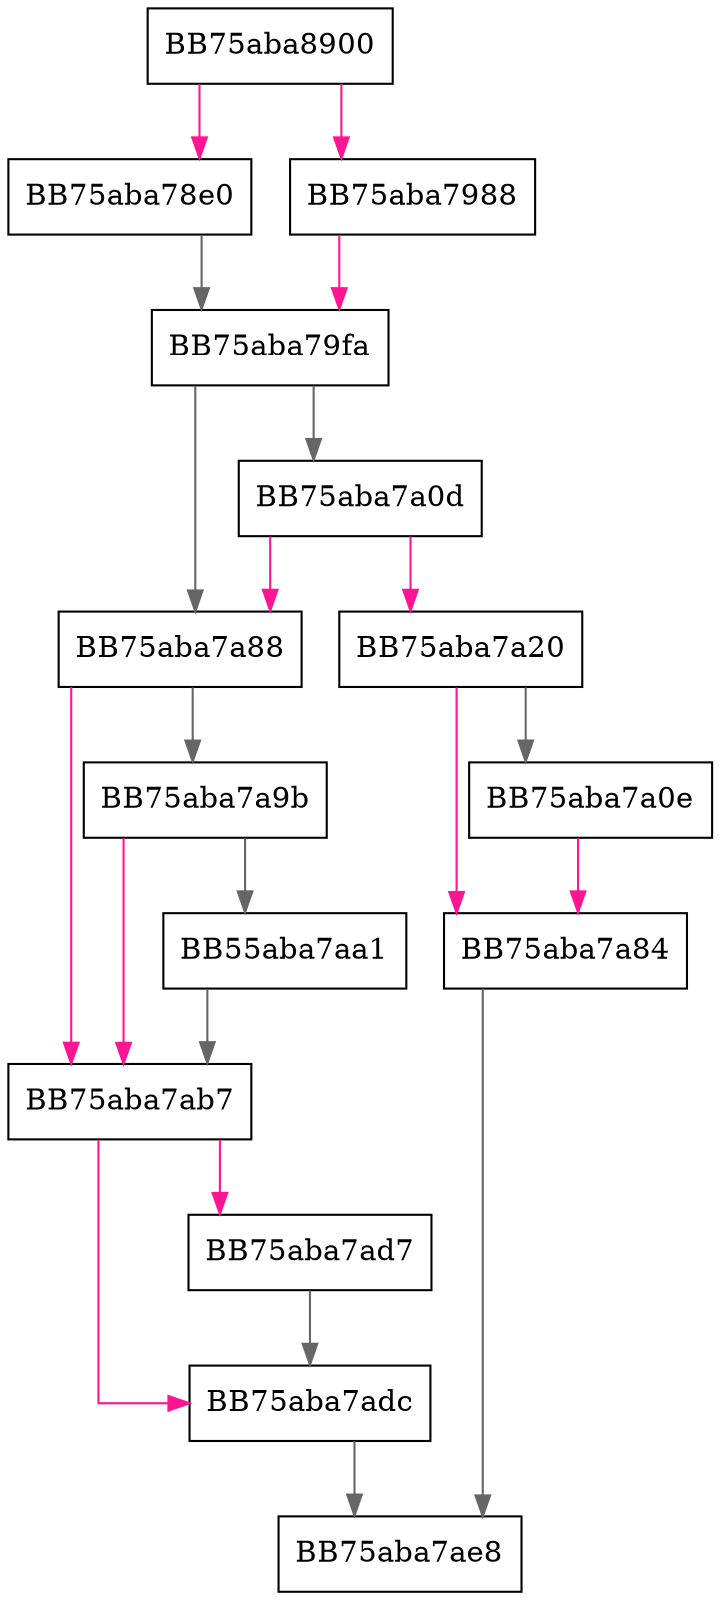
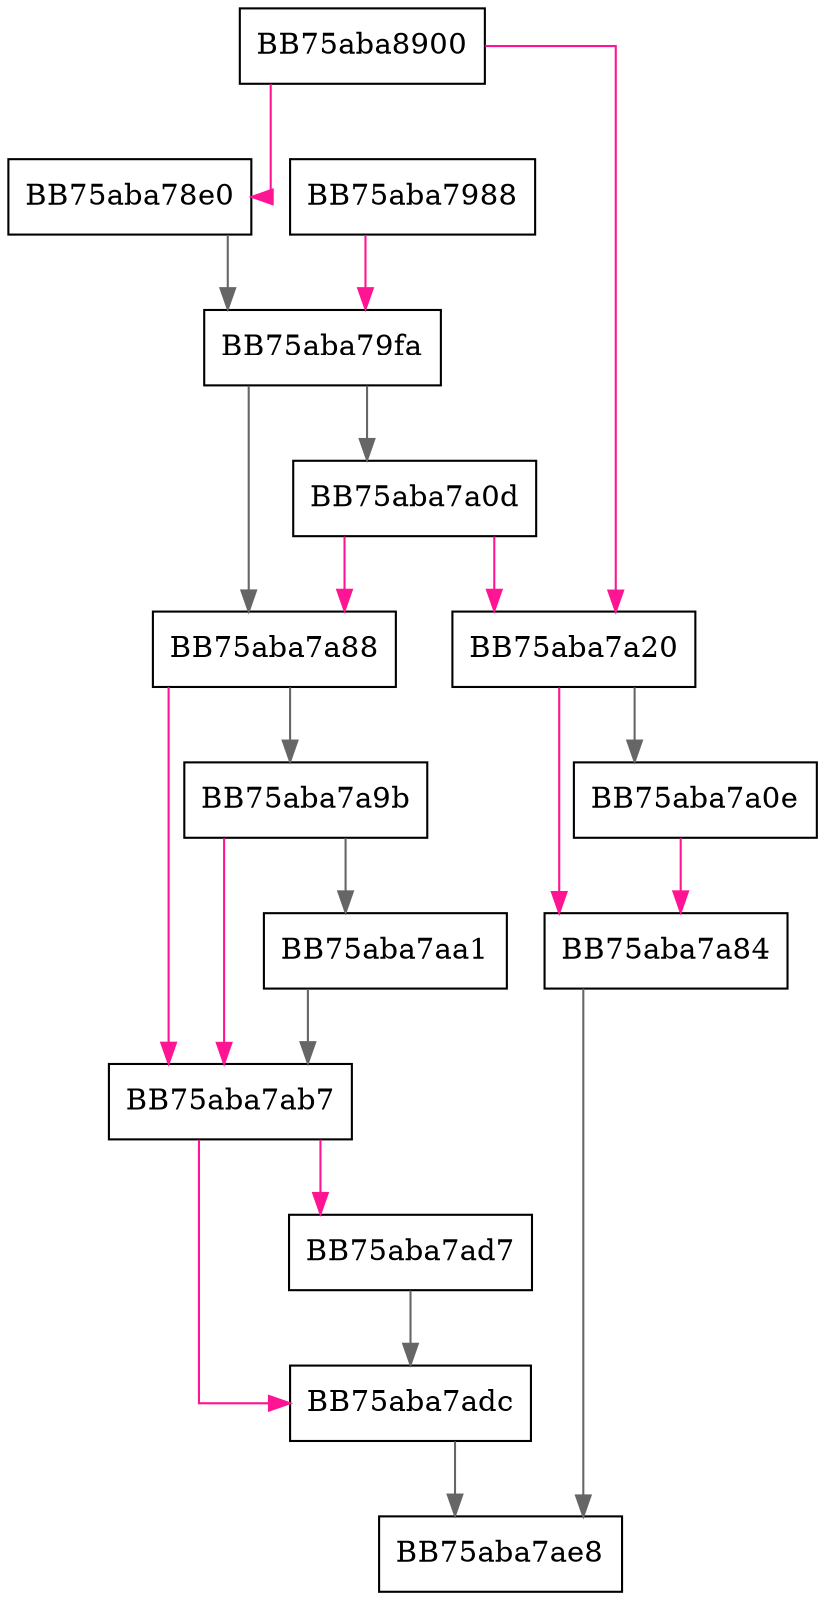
edge "BB75aba8900" -> "BB75aba7988": now "BB75aba8900" -> "BB75aba7a20"
node "BB55aba7aa1": label "BB55aba7aa1" -> "BB75aba7aa1"
